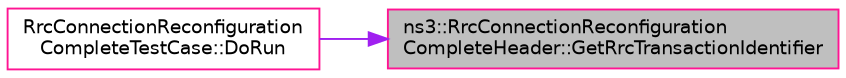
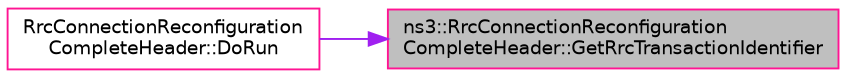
node "RrcConnectionReconfiguration CompleteTestCase::DoRun": label "RrcConnectionReconfiguration CompleteTestCase::DoRun" -> "RrcConnectionReconfiguration CompleteHeader::DoRun"
